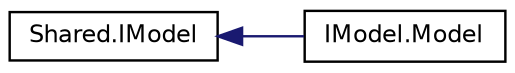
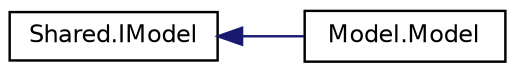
node "IModel.Model": label "IModel.Model" -> "Model.Model"
